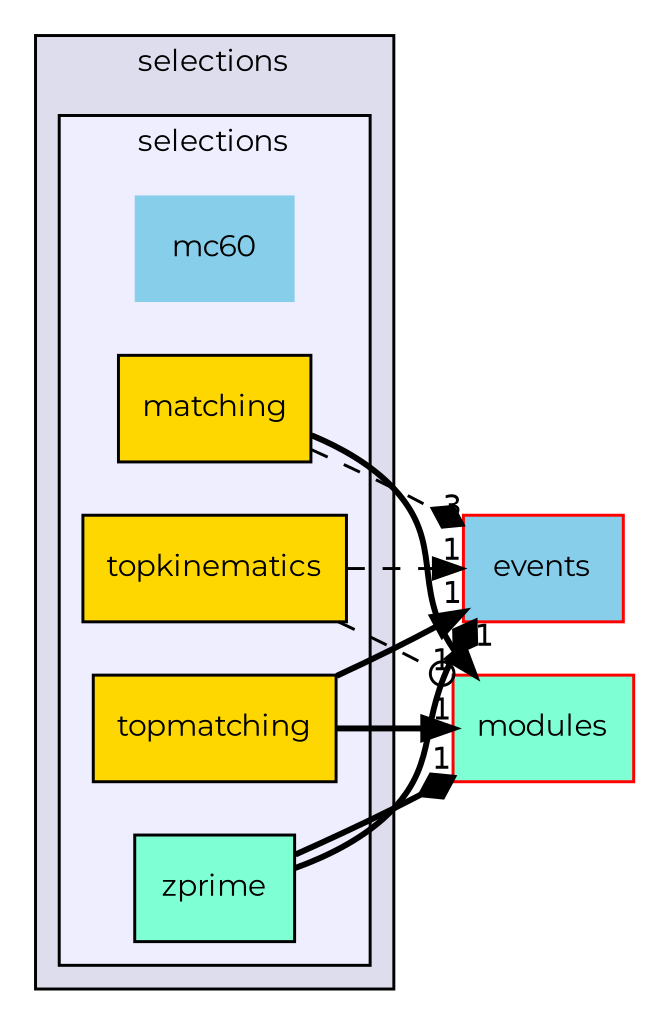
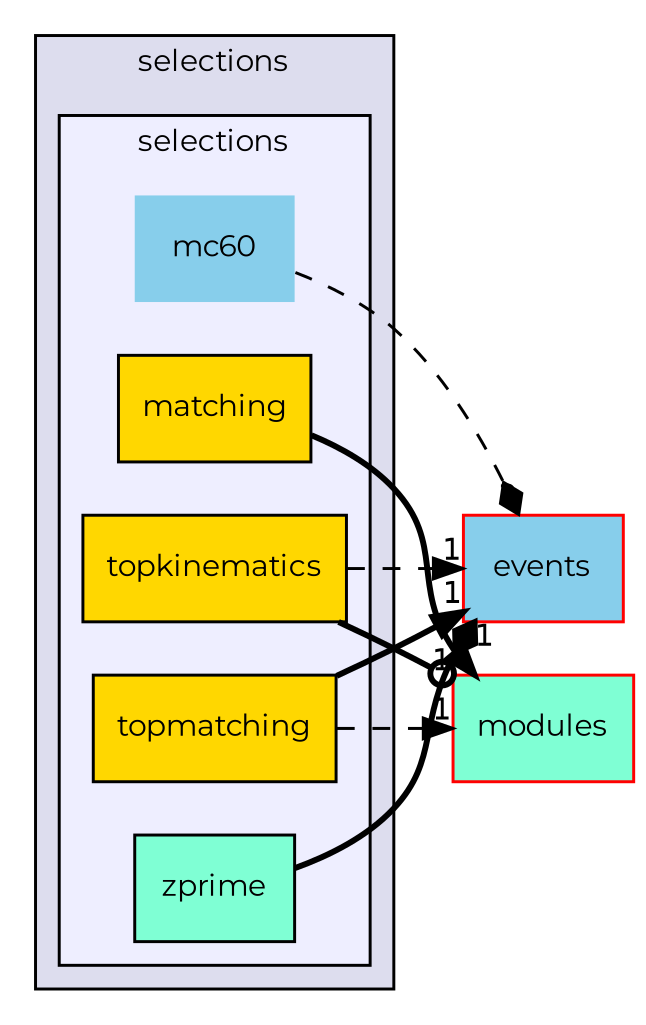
edge "matching" -> "events": now "mc60" -> "events"
edge "topkinematics" -> "modules": style dashed -> bold
edge "topmatching" -> "modules": style bold -> dashed
edge "zprime" -> "modules": removed
